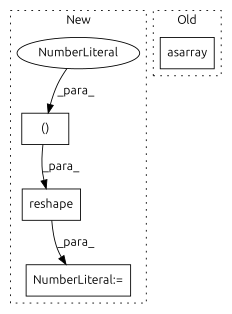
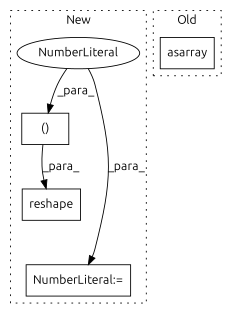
edge "reshape" -> "NumberLiteral:=": now "NumberLiteral" -> "NumberLiteral:="
